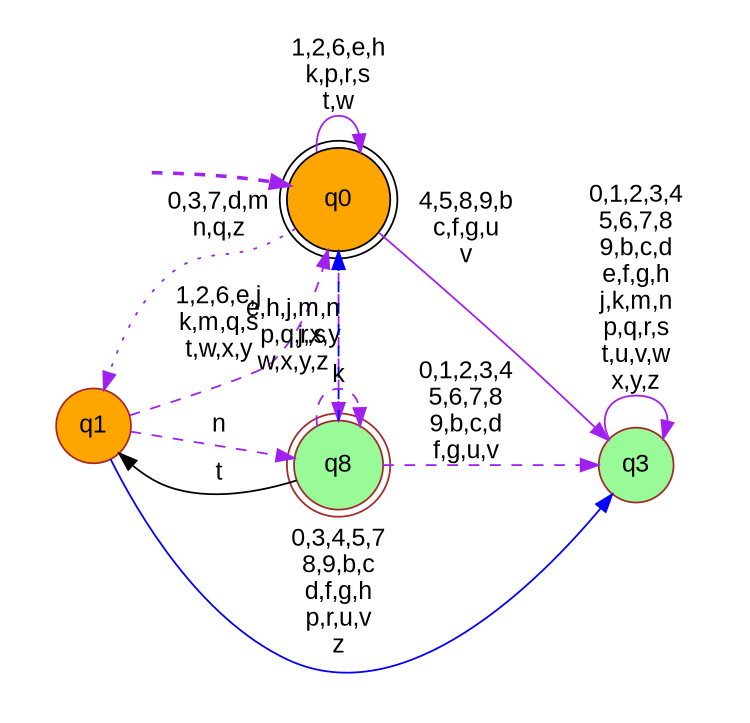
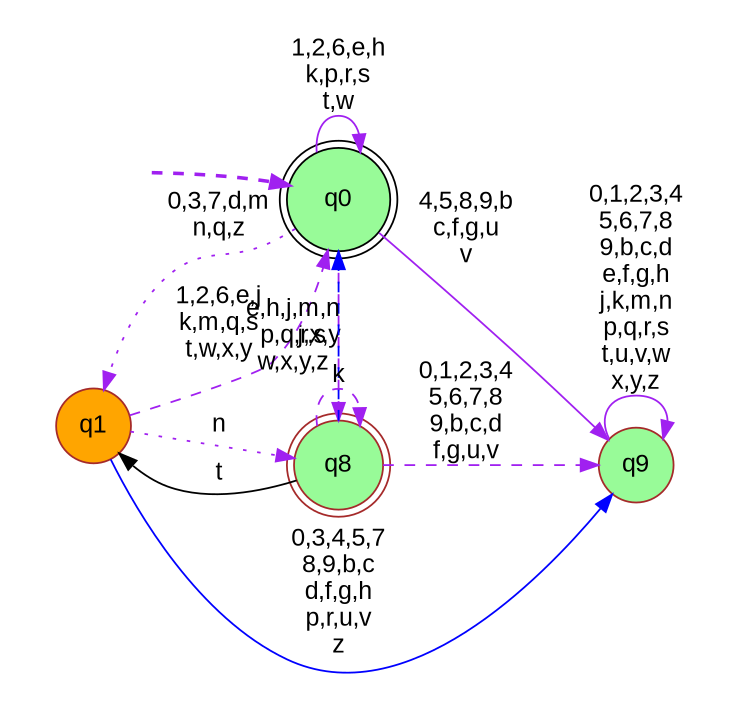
node "q0": fillcolor orange -> palegreen
edge "q1" -> "q8": style dashed -> dotted
node "q3": label "q3" -> "q9"
